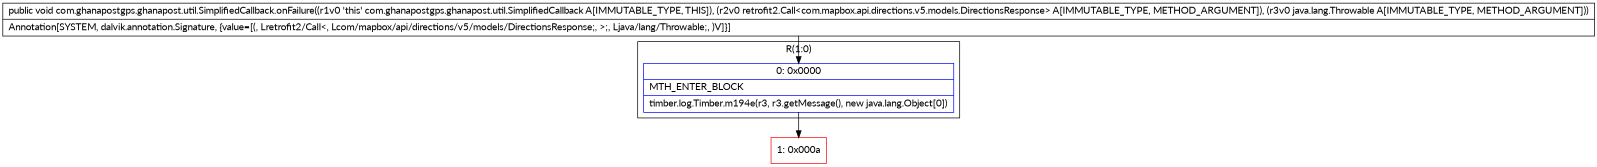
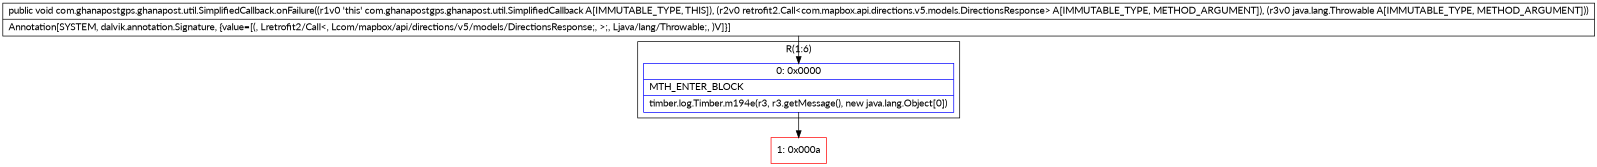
cluster "R(1:0)": label "R(1:0)" -> "R(1:6)"
